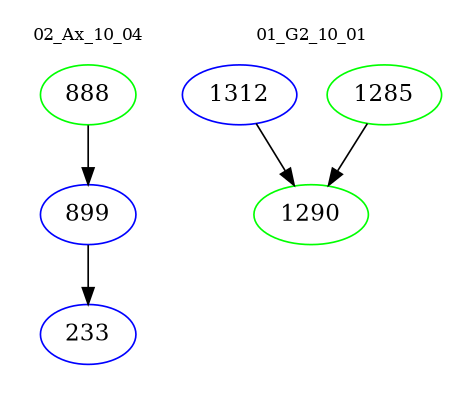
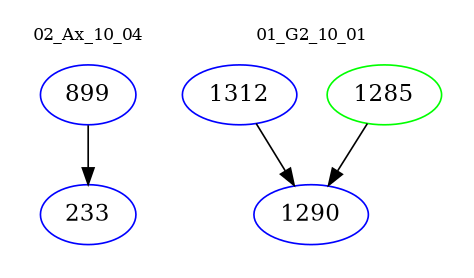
node "888": removed
node "1290": color green -> blue
